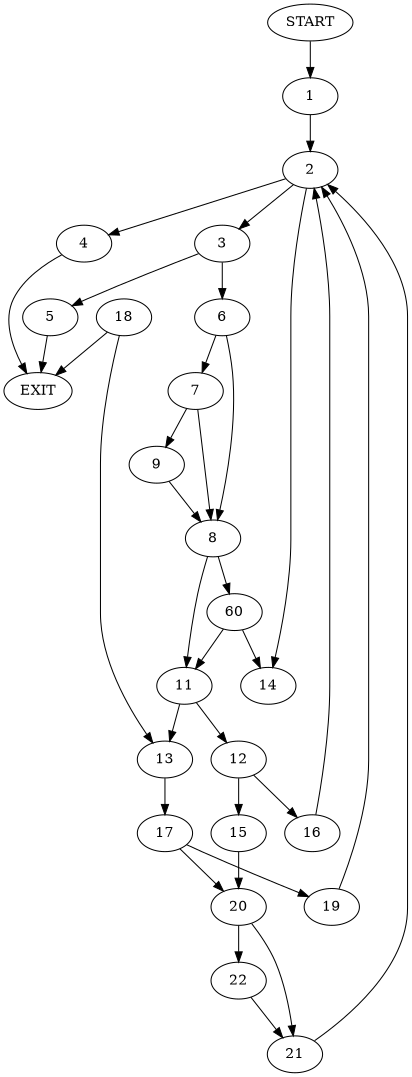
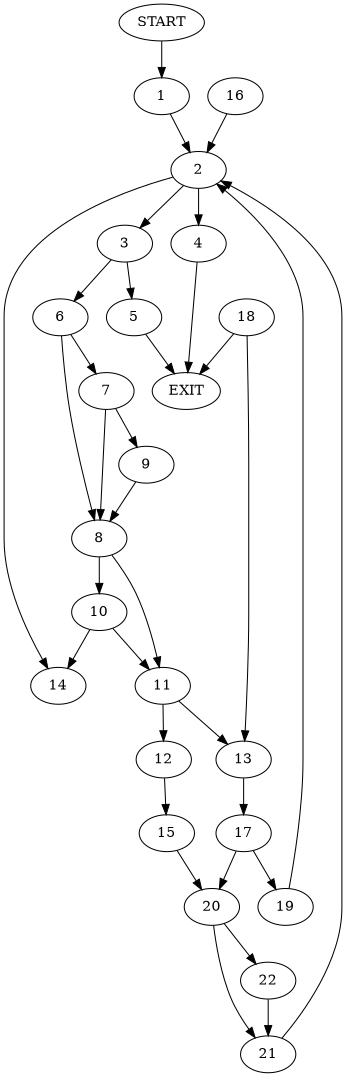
node "60": label "60" -> "10"
edge "12" -> "16": removed
